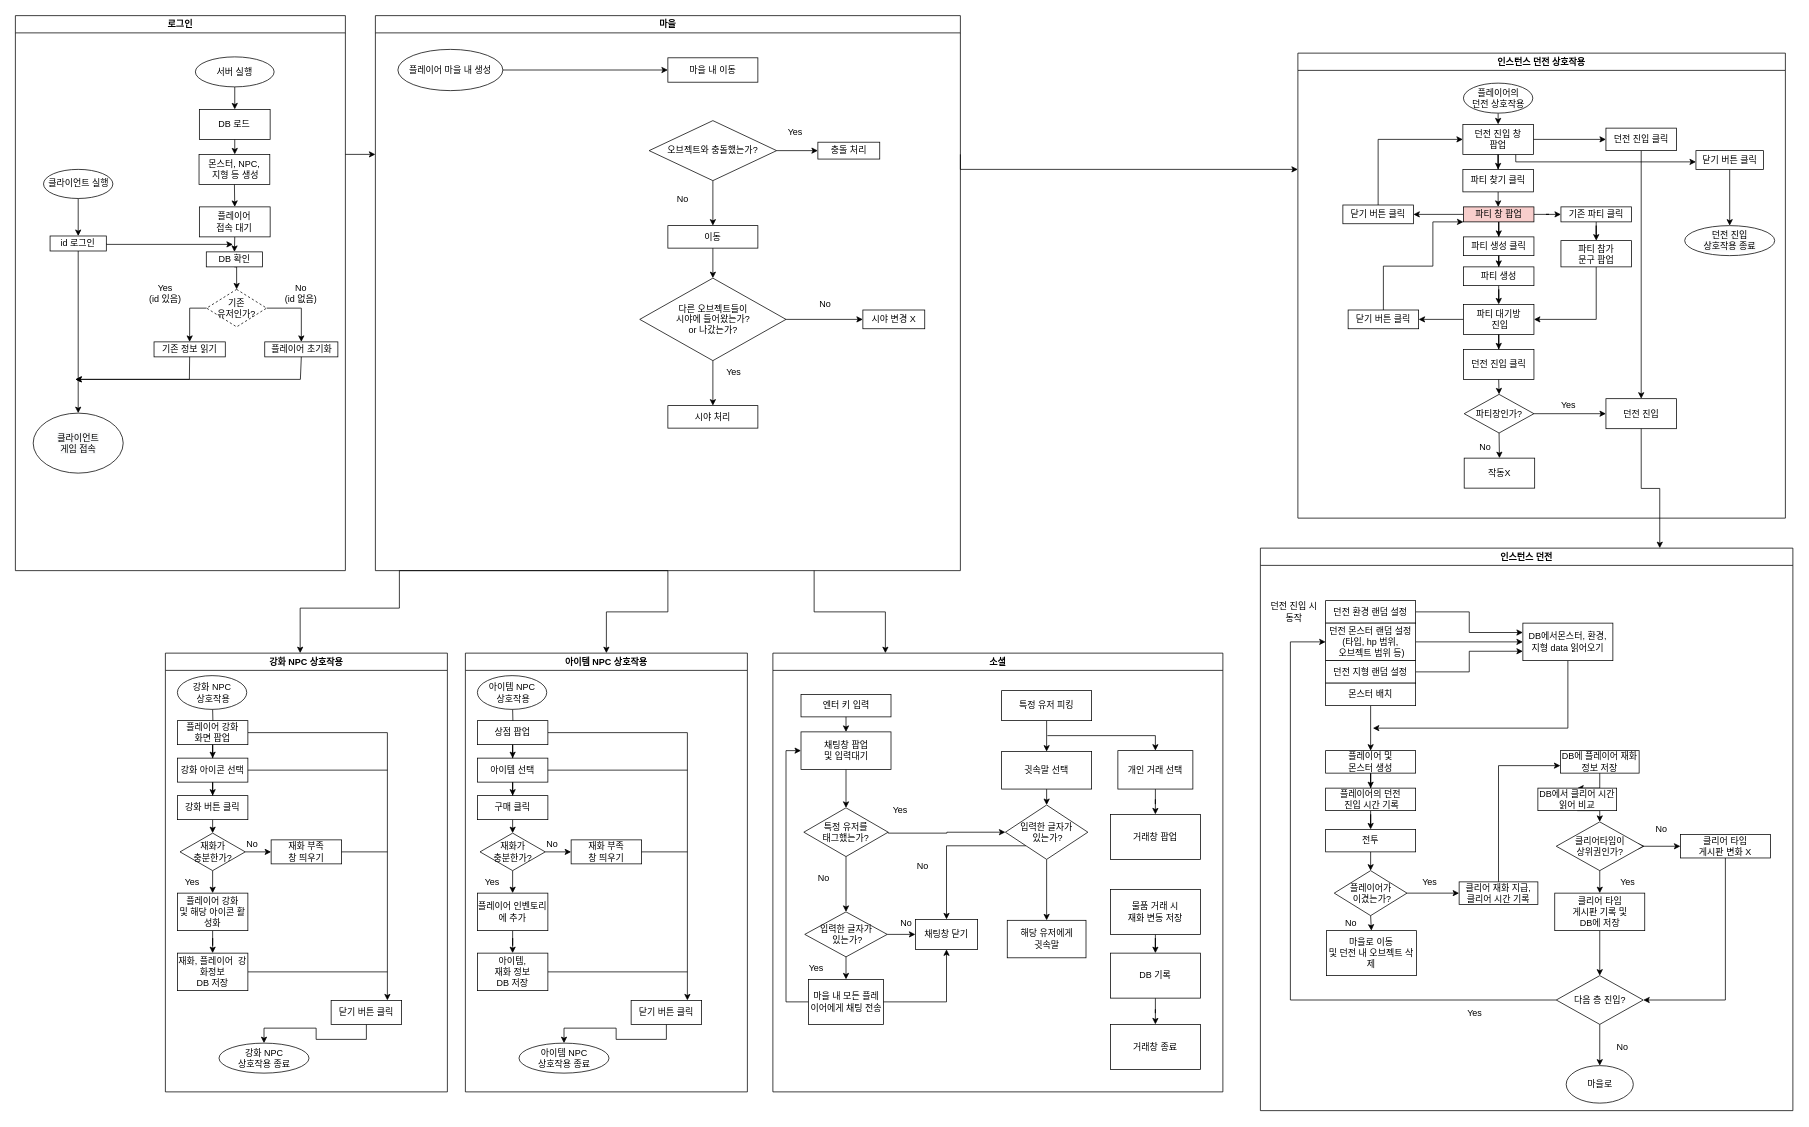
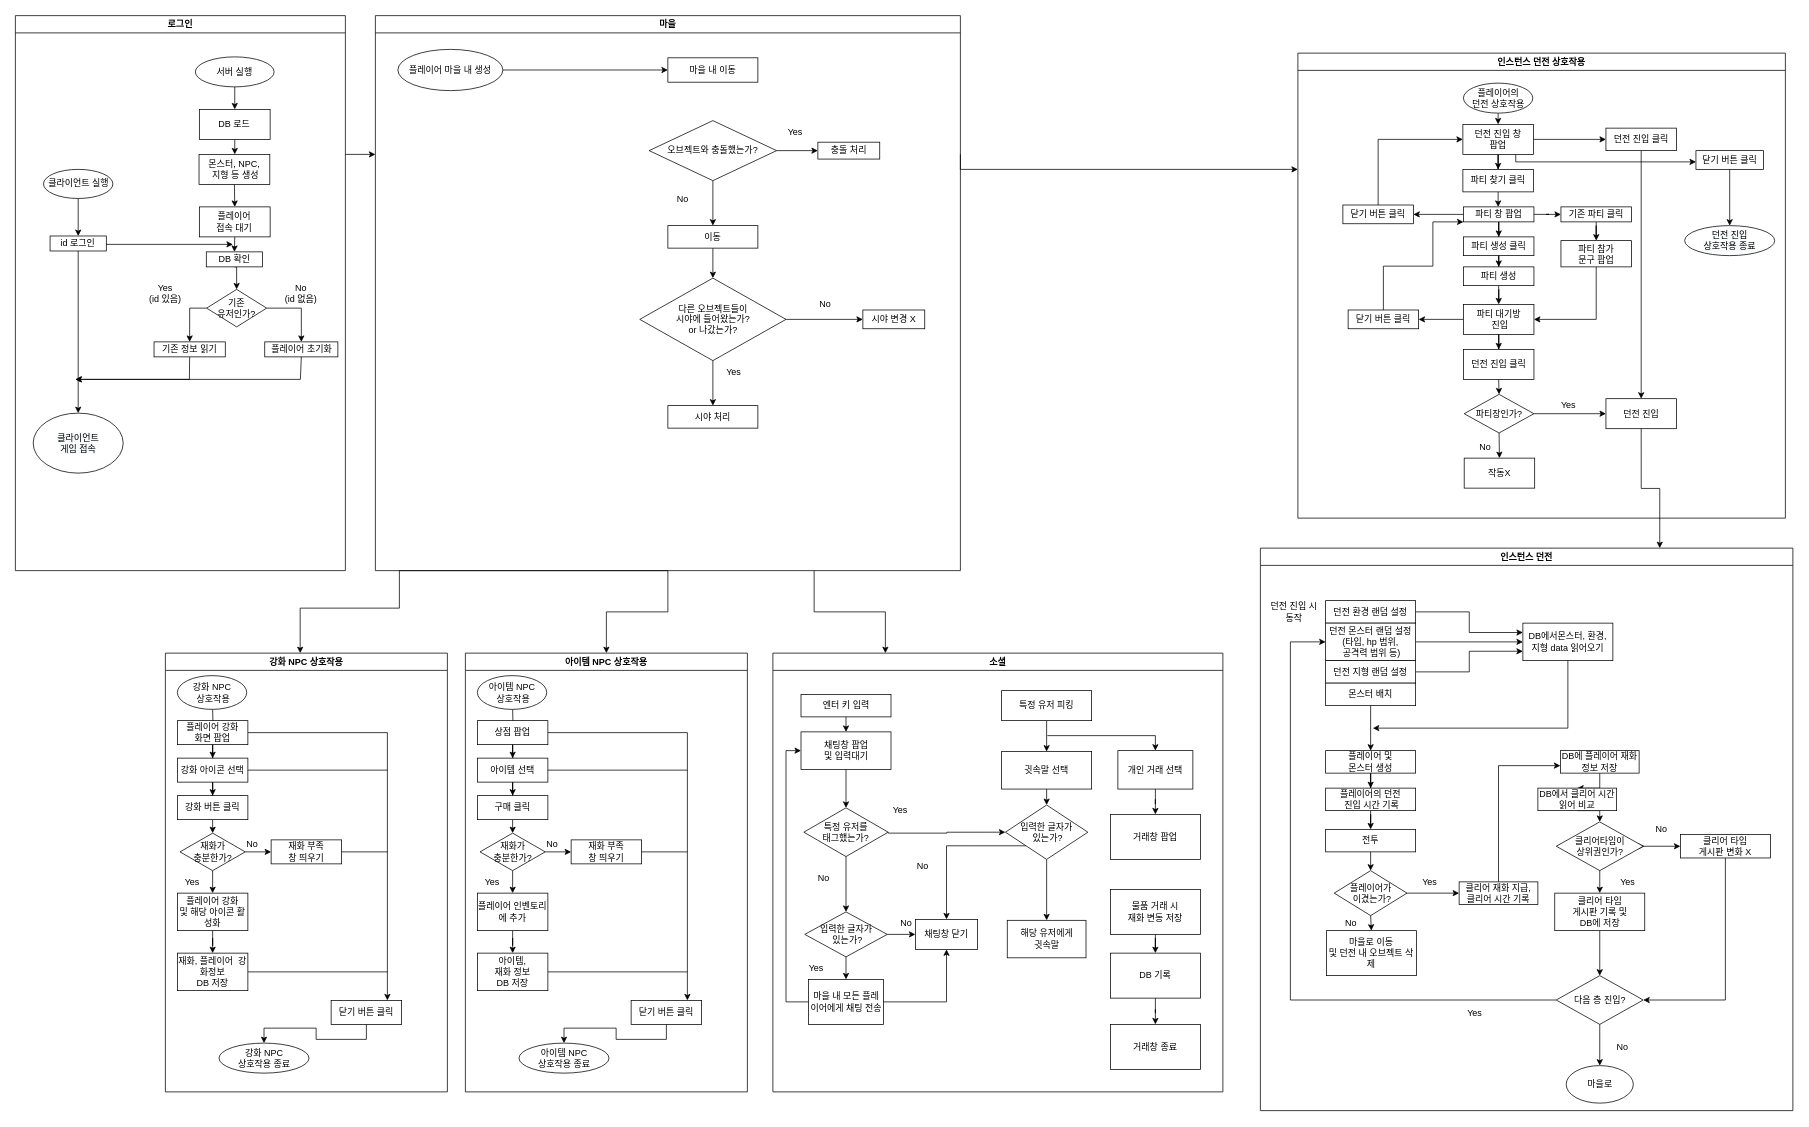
node "파티 창 팝업": fillcolor #f8cecc -> #ffffff
node "기존 유저인가?": style dashed -> solid
node "던전 몬스터 랜덤 설정 (타입, hp 범위, 오브젝트 범위 등)": label "던전 몬스터 랜덤 설정 (타입, hp 범위, 오브젝트 범위 등)" -> "던전 몬스터 랜덤 설정 (타입, hp 범위, 공격력 범위 등)"
